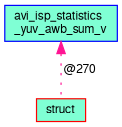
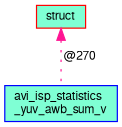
edge "struct" -> "avi_isp_statistics _yuv_awb_sum_v": reversed
